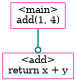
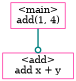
node "<add> return x + y": label "<add> return x + y" -> "<add> add x + y"
